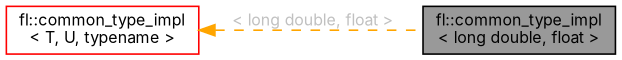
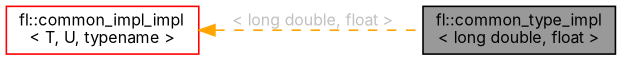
node "fl::common_type_impl < T, U, typename >": label "fl::common_type_impl < T, U, typename >" -> "fl::common_impl_impl < T, U, typename >"
